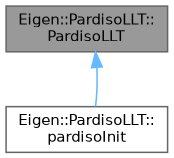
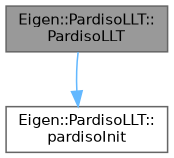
edge "Eigen::PardisoLLT:: pardisoInit" -> "Eigen::PardisoLLT:: PardisoLLT": reversed
